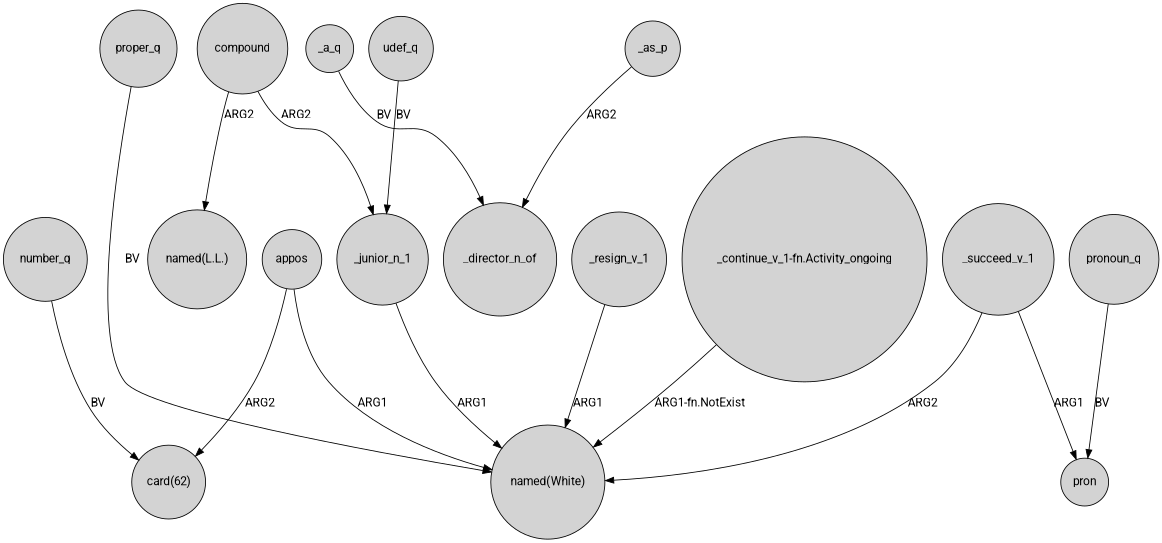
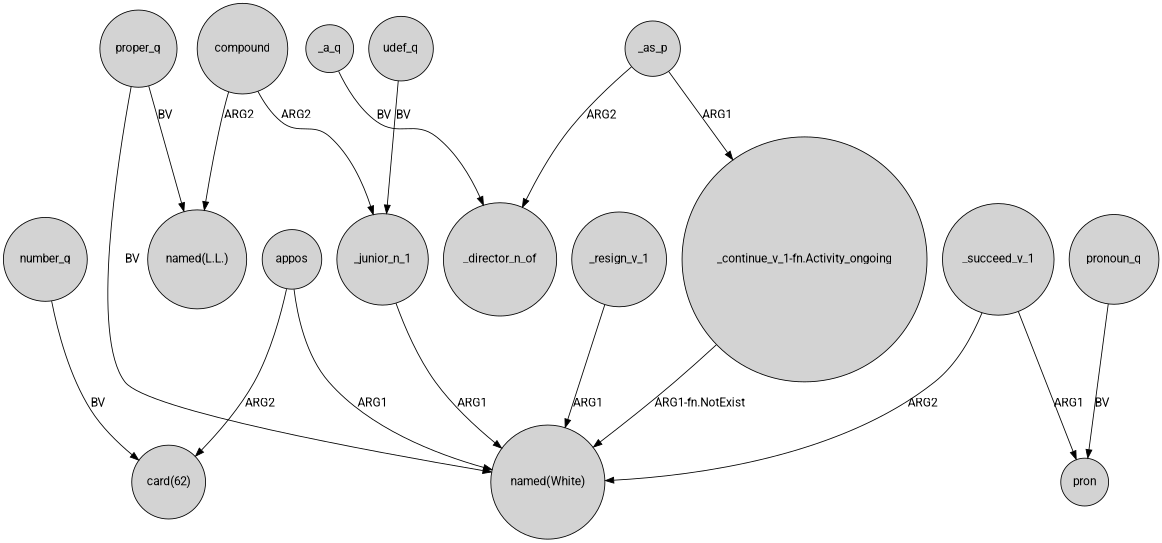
edge "_as_p" -> "_continue_v_1-fn.Activity_ongoing": added, label "ARG1"
edge "proper_q" -> "named(L.L.)": added, label "BV"
